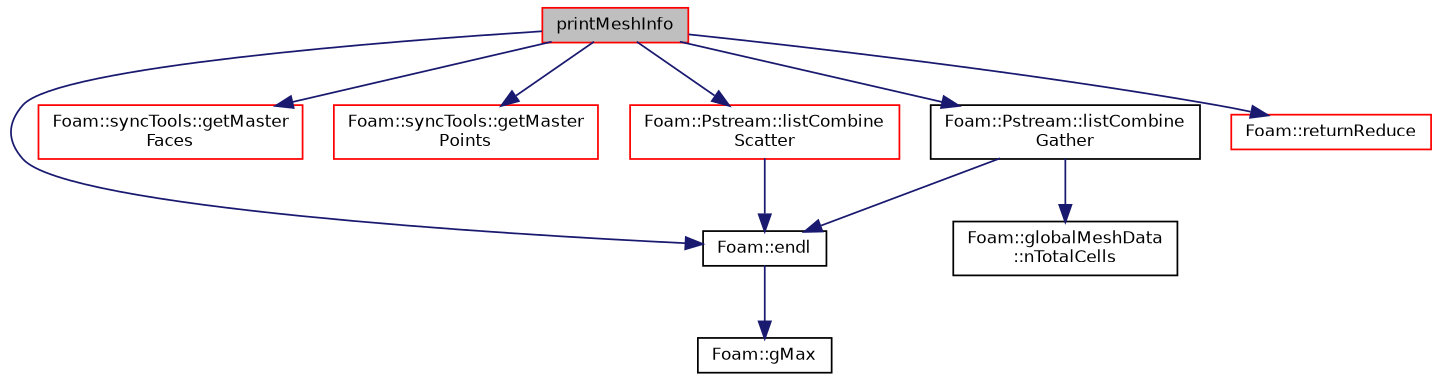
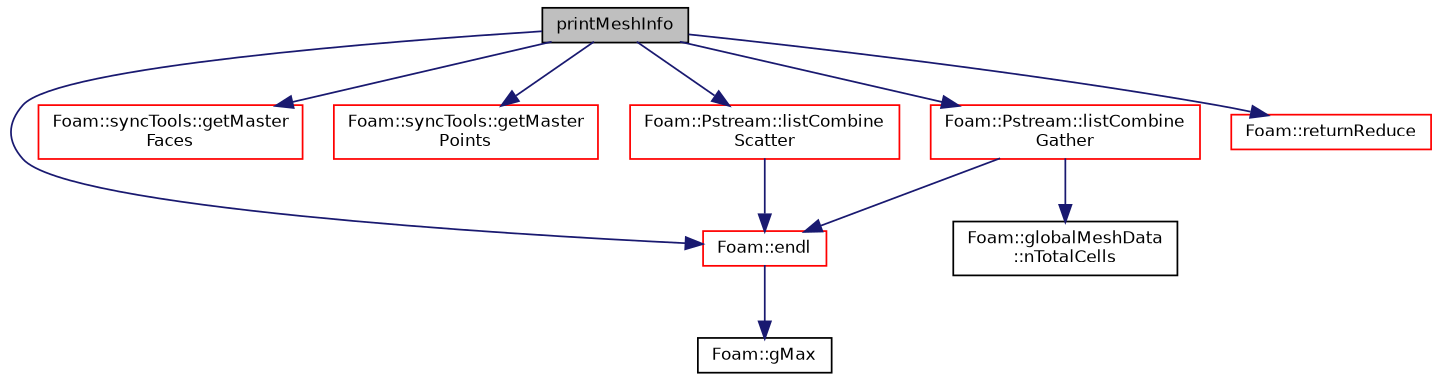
node "printMeshInfo": color red -> black
node "Foam::Pstream::listCombine Gather": color black -> red
node "Foam::endl": color black -> red
